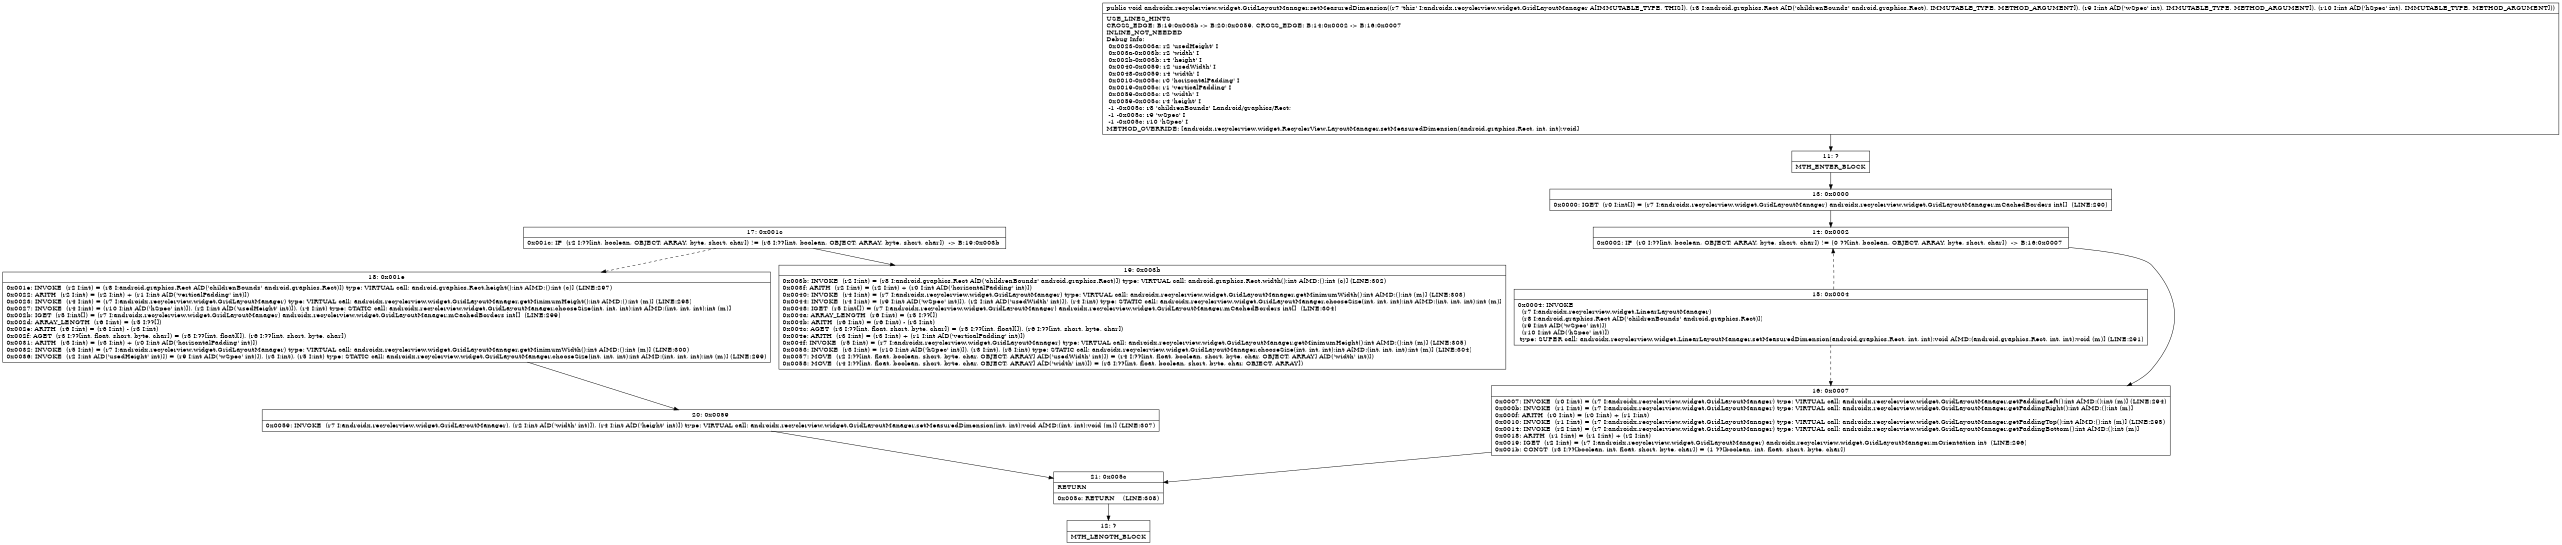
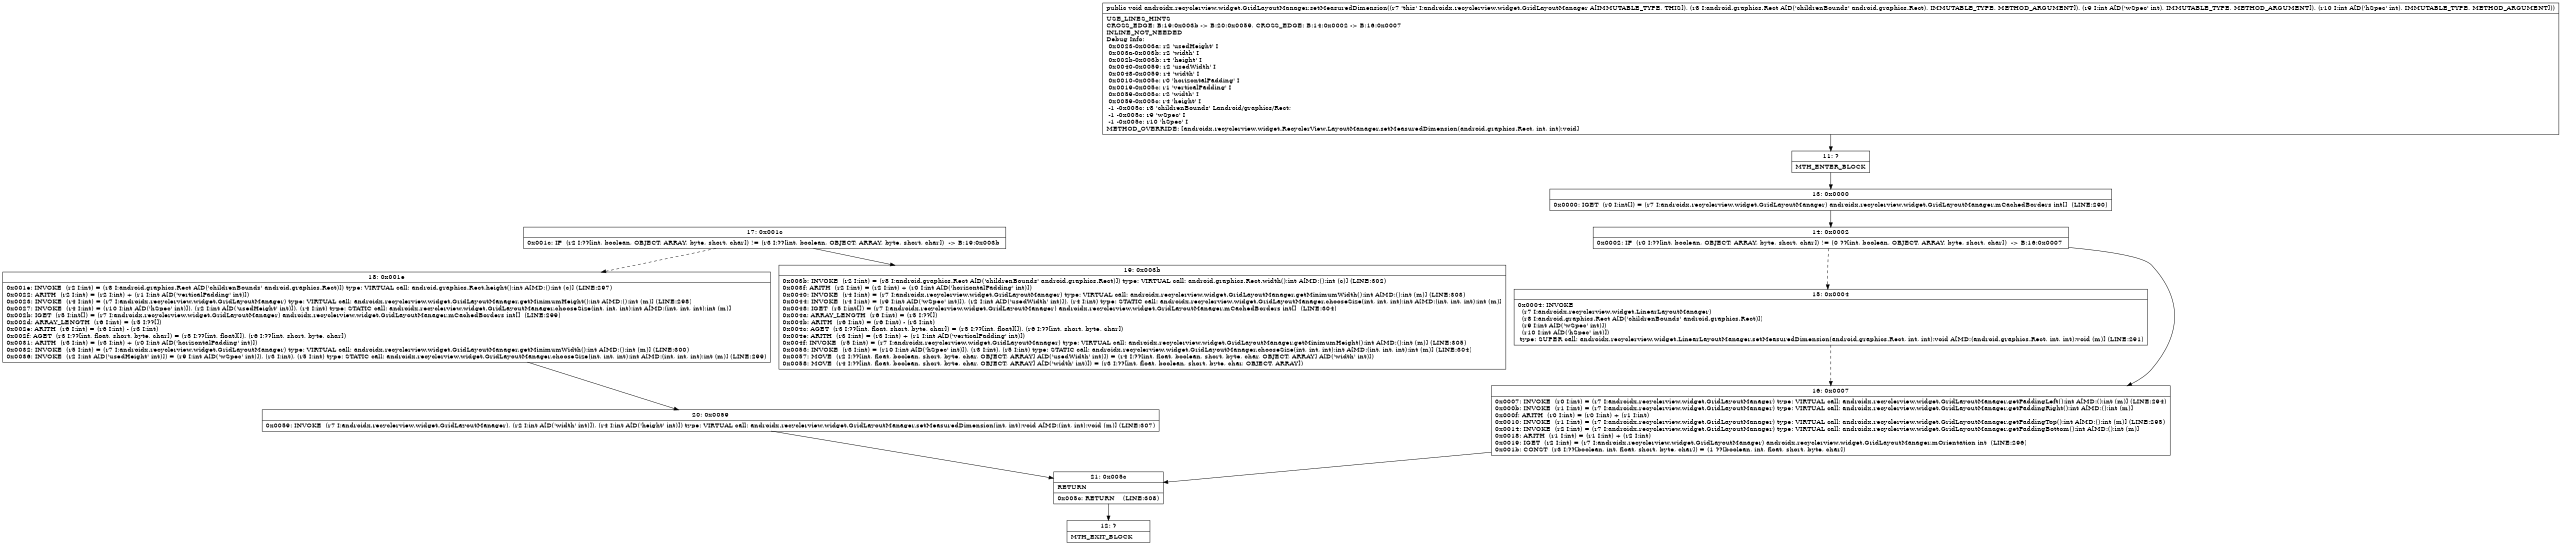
edge "15: 0x0004" -> "14: 0x0002": reversed
node "12: ?": text "MTH_LENGTH_BLOCK" -> "MTH_EXIT_BLOCK"
